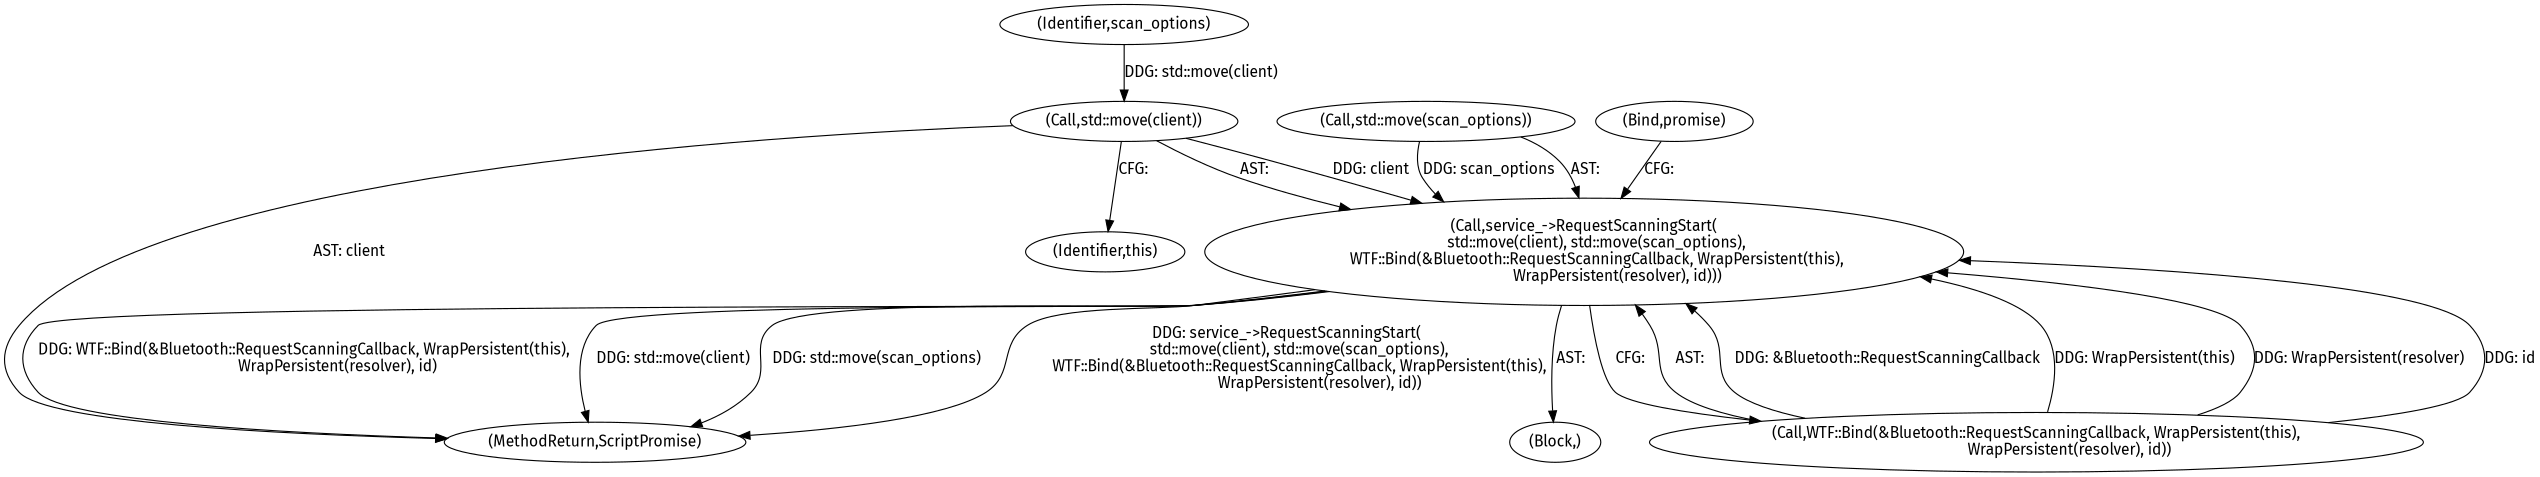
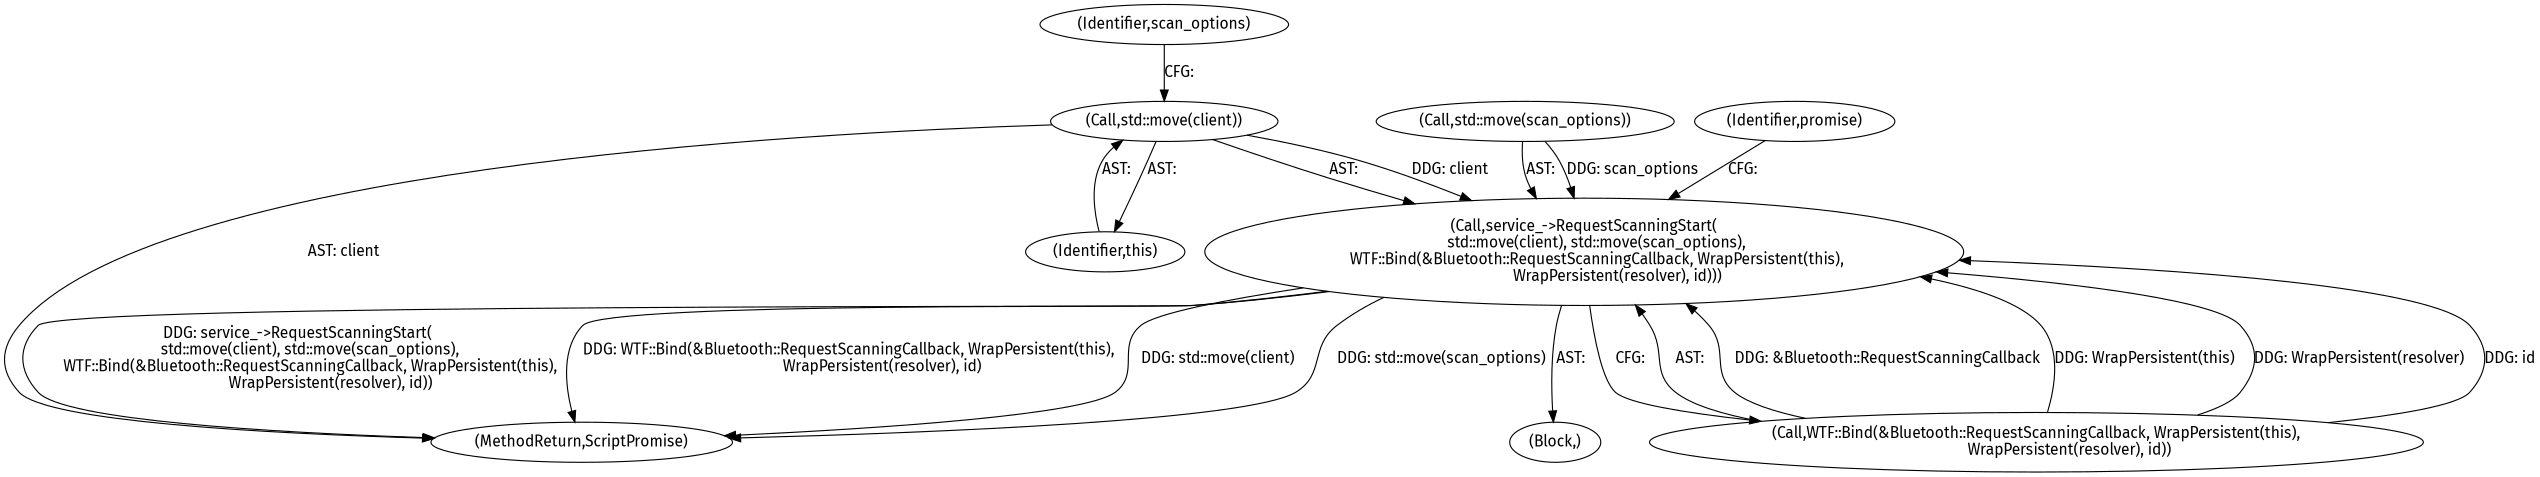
edge "(Identifier,scan_options)" -> "(Call,std::move(client))": label "DDG: std::move(client)" -> "CFG: "
node "(Bind,promise)": label "(Bind,promise)" -> "(Identifier,promise)"
edge "(Call,std::move(client))" -> "(Identifier,this)": label "CFG: " -> "AST: "
edge "(Identifier,this)" -> "(Call,std::move(client))": added, label "AST:"
